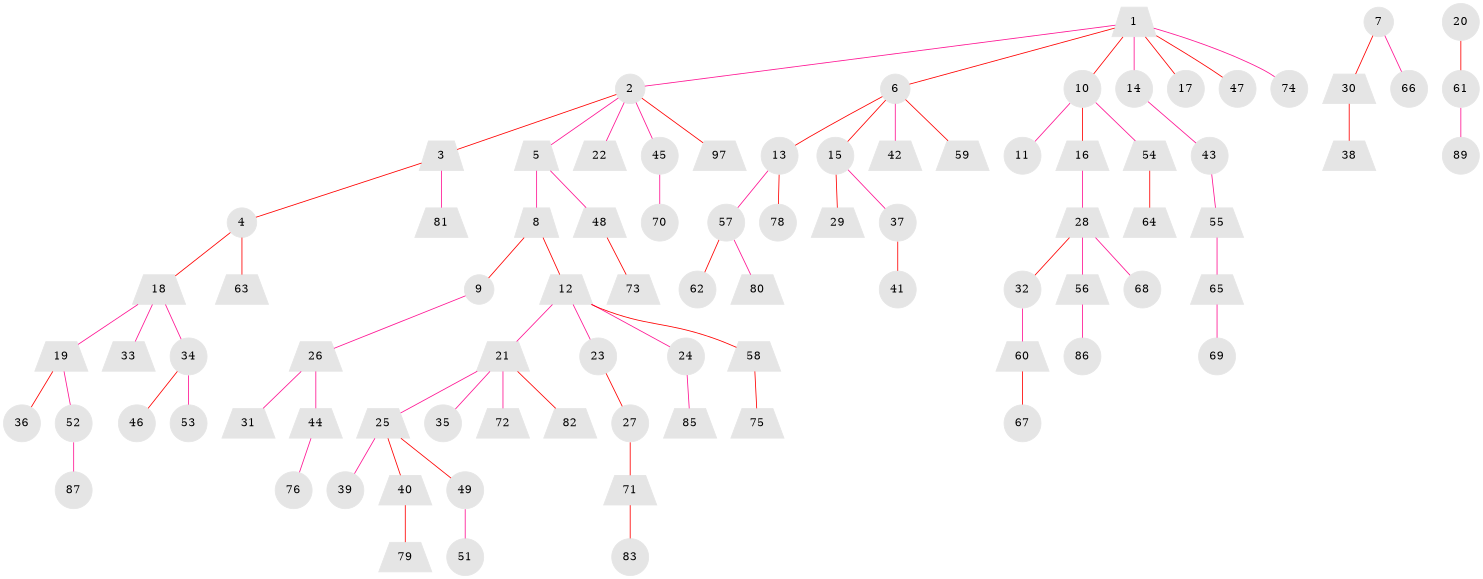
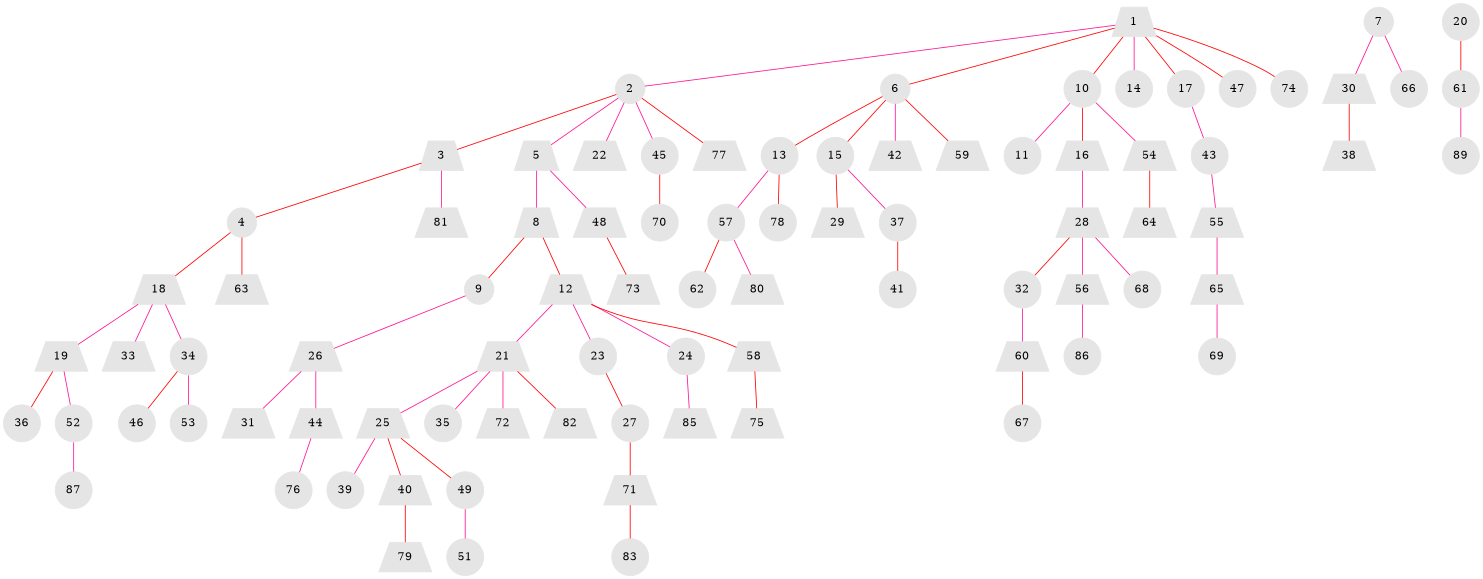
edge "1" -- "74": color deeppink -> red
edge "7" -- "30": color red -> deeppink
edge "14" -- "43": now "17" -- "43"
node "97": label "97" -> "77"
edge "45" -- "70": color deeppink -> red
